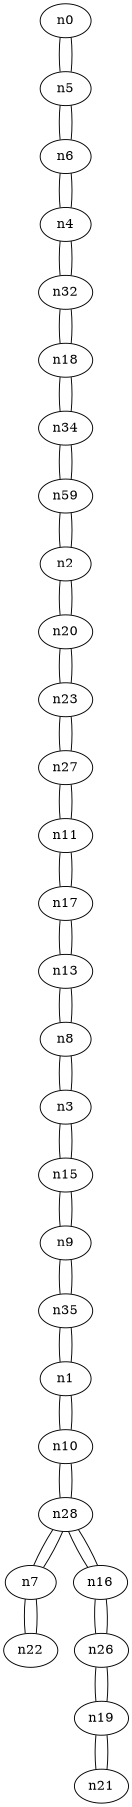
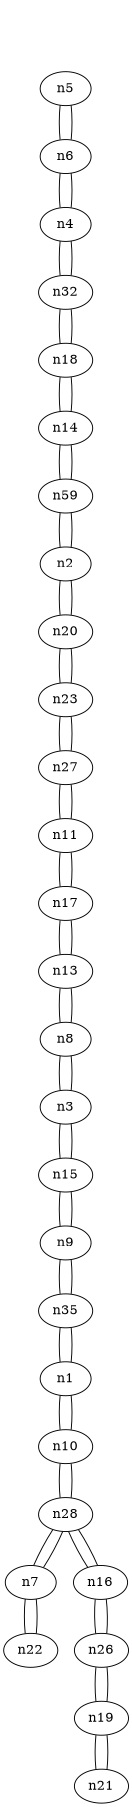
node "n0": removed
node "n34": label "n34" -> "n14"
